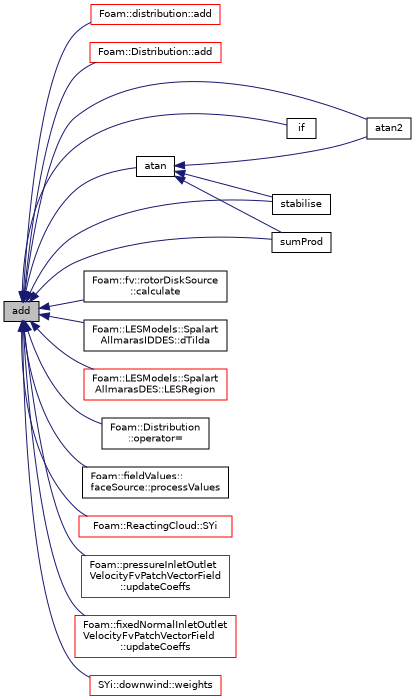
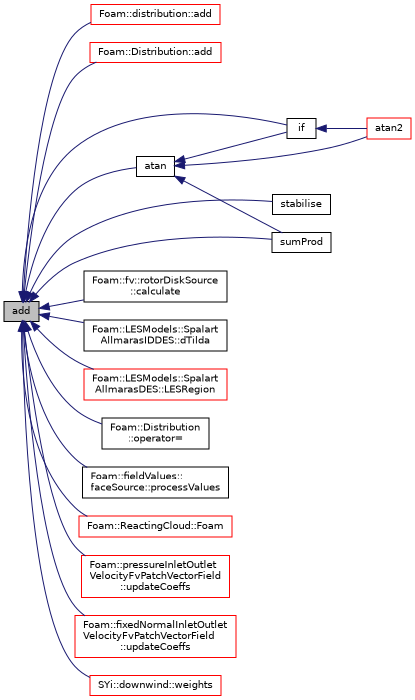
edge "atan2" -> "add": now "atan2" -> "if"
node "atan2": color black -> red
edge "stabilise" -> "atan": now "if" -> "atan"
node "Foam::ReactingCloud::SYi": label "Foam::ReactingCloud::SYi" -> "Foam::ReactingCloud::Foam"
